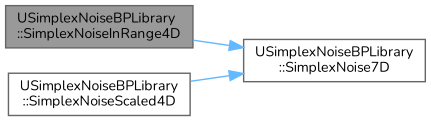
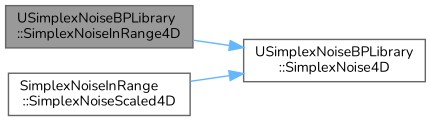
node "USimplexNoiseBPLibrary ::SimplexNoise7D": label "USimplexNoiseBPLibrary ::SimplexNoise7D" -> "USimplexNoiseBPLibrary ::SimplexNoise4D"
node "USimplexNoiseBPLibrary ::SimplexNoiseScaled4D": label "USimplexNoiseBPLibrary ::SimplexNoiseScaled4D" -> "SimplexNoiseInRange ::SimplexNoiseScaled4D"
